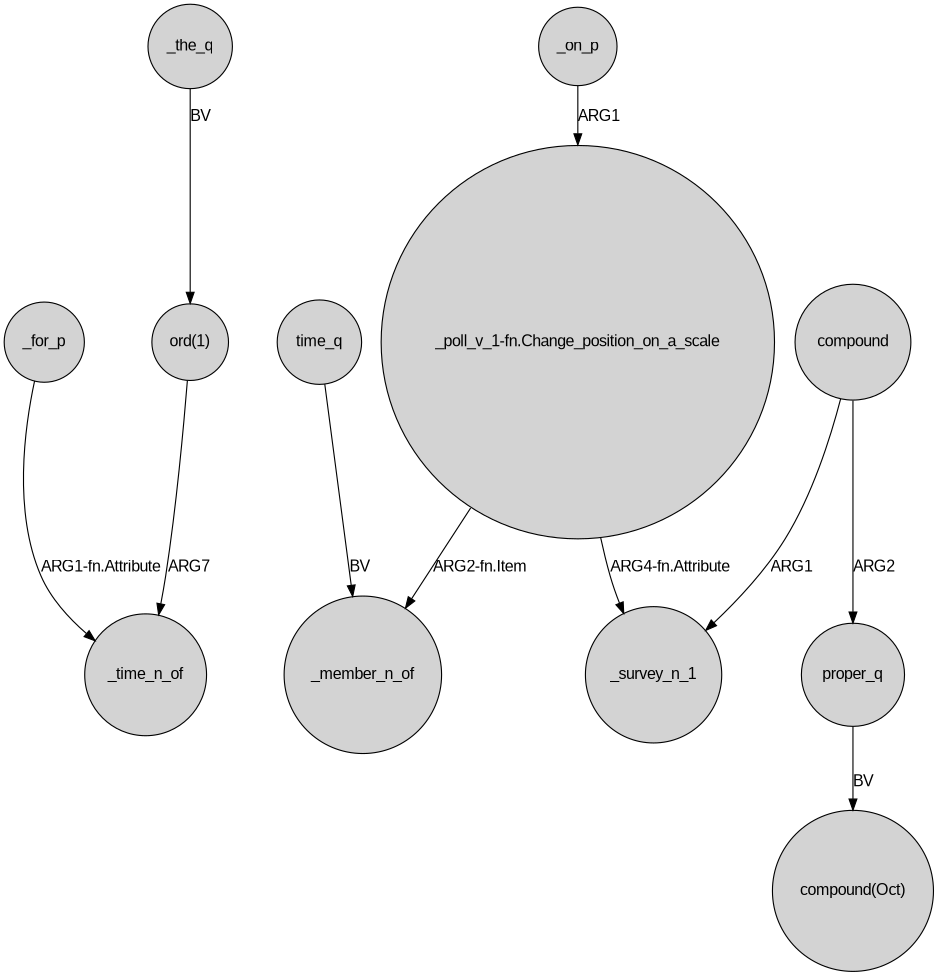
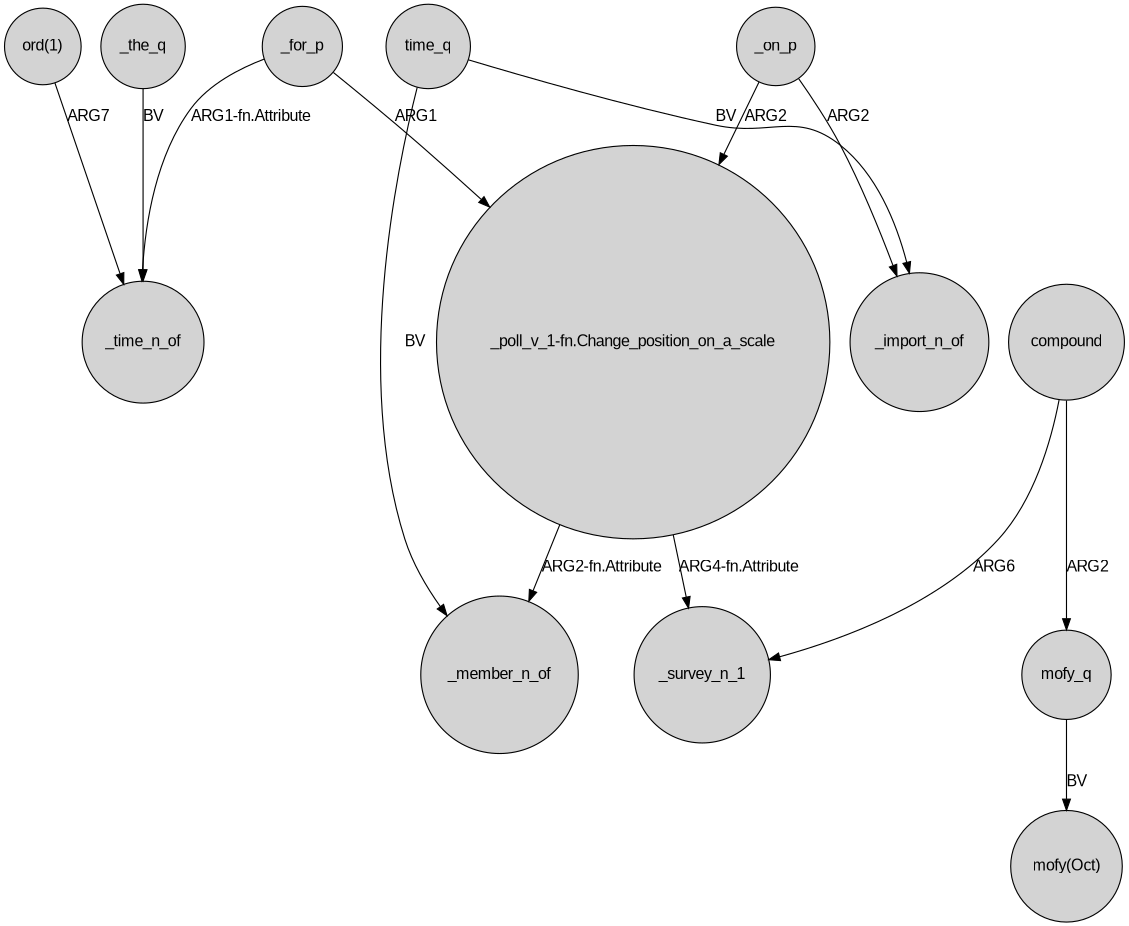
edge "_on_p" -> "_poll_v_1-fn.Change_position_on_a_scale": label "ARG1" -> "ARG2"
edge "_for_p" -> "_poll_v_1-fn.Change_position_on_a_scale": added, label "ARG1"
edge "_the_q" -> "ord(1)": now "_the_q" -> "_time_n_of"
node "_import_n_of": added
edge "_poll_v_1-fn.Change_position_on_a_scale" -> "_member_n_of": label "ARG2-fn.Item" -> "ARG2-fn.Attribute"
edge "compound" -> "_survey_n_1": label "ARG1" -> "ARG6"
node "proper_q": label "proper_q" -> "mofy_q"
node "compound(Oct)": label "compound(Oct)" -> "mofy(Oct)"
